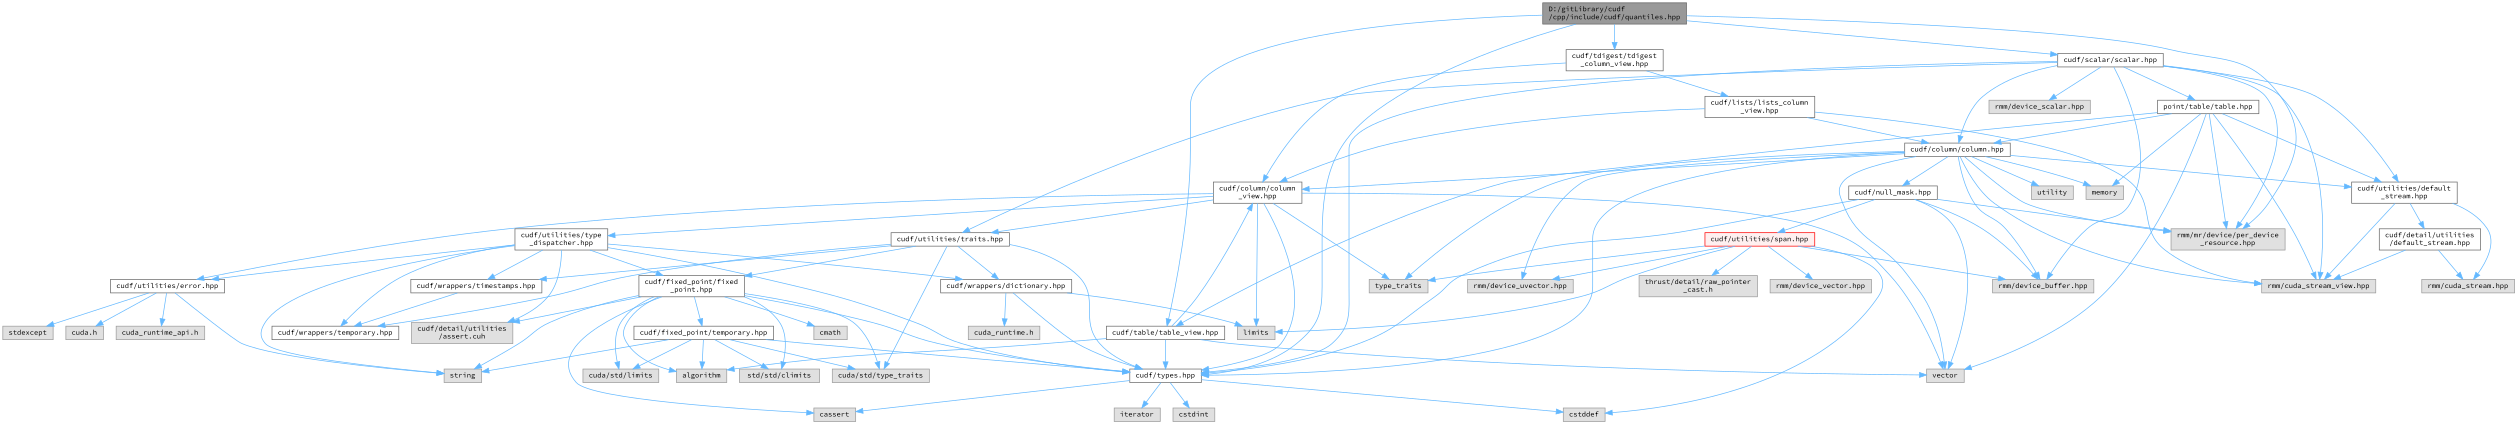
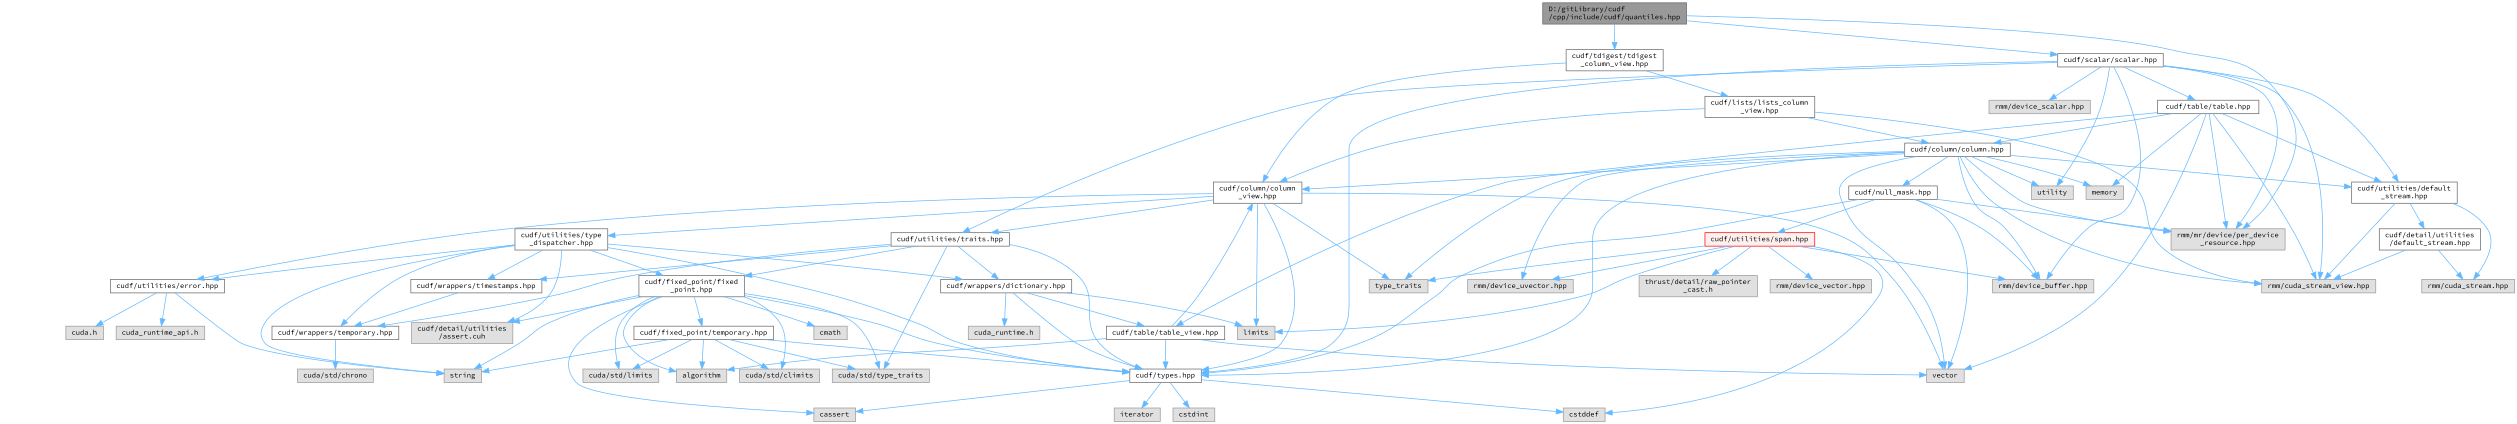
edge "D:/gitLibrary/cudf /cpp/include/cudf/quantiles.hpp" -> "cudf/table/table_view.hpp": now "cudf/wrappers/dictionary.hpp" -> "cudf/table/table_view.hpp"
edge "cudf/scalar/scalar.hpp" -> "cudf/column/column.hpp": now "cudf/scalar/scalar.hpp" -> "utility"
node "point/table/table.hpp": label "point/table/table.hpp" -> "cudf/table/table.hpp"
edge "D:/gitLibrary/cudf /cpp/include/cudf/quantiles.hpp" -> "cudf/types.hpp": removed
node "stdexcept": removed
node "cuda/std/chrono": added
node "std/std/climits": label "std/std/climits" -> "cuda/std/climits"
